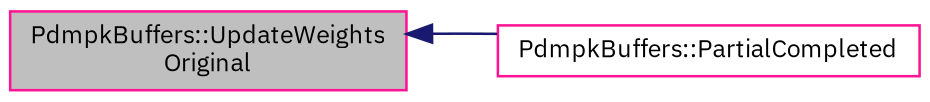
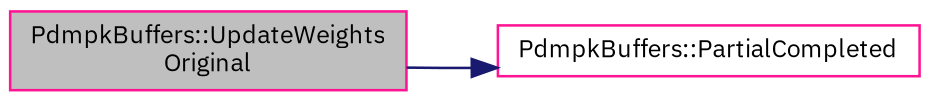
edge "PdmpkBuffers::PartialCompleted" -> "PdmpkBuffers::UpdateWeights Original": reversed
